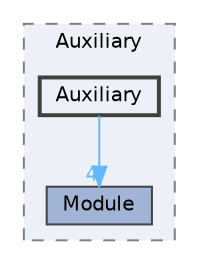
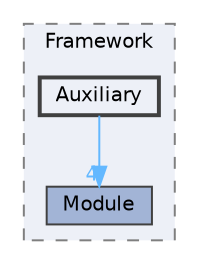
cluster "Auxiliary": label "Auxiliary" -> "Framework"
